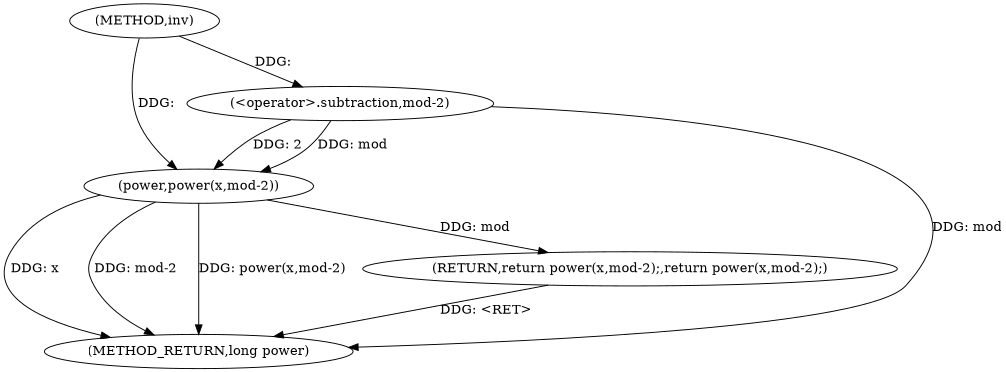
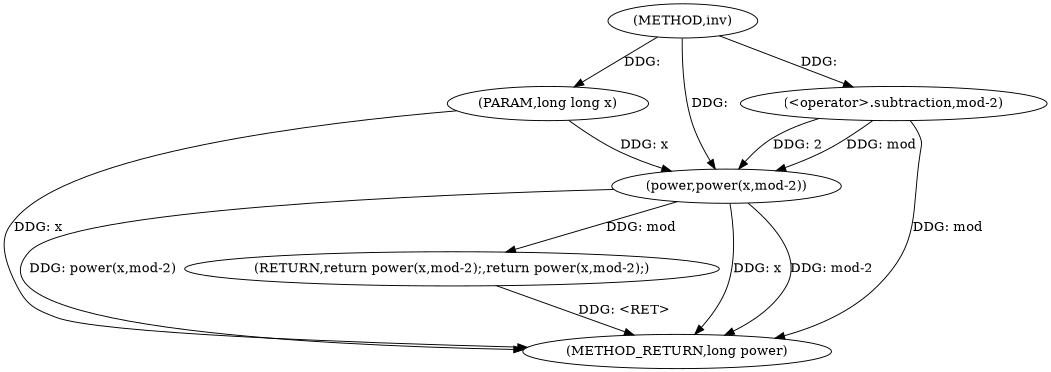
node "(PARAM,long long x)": added
